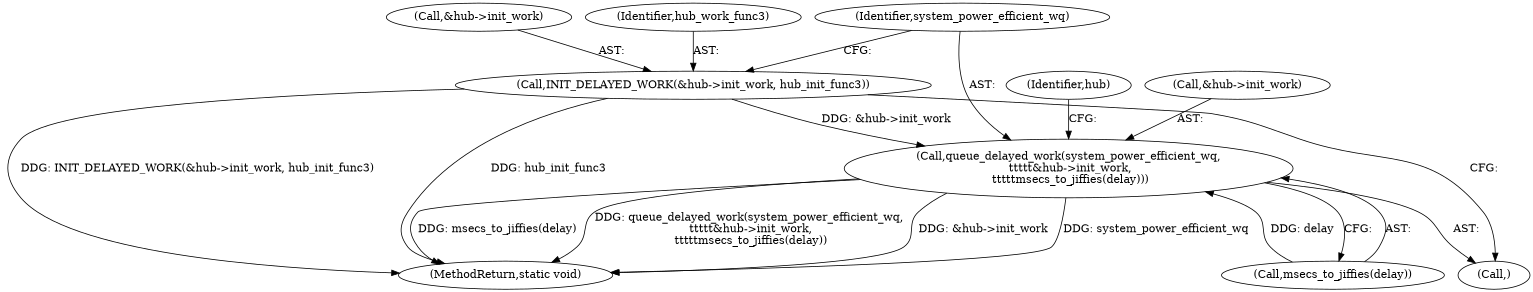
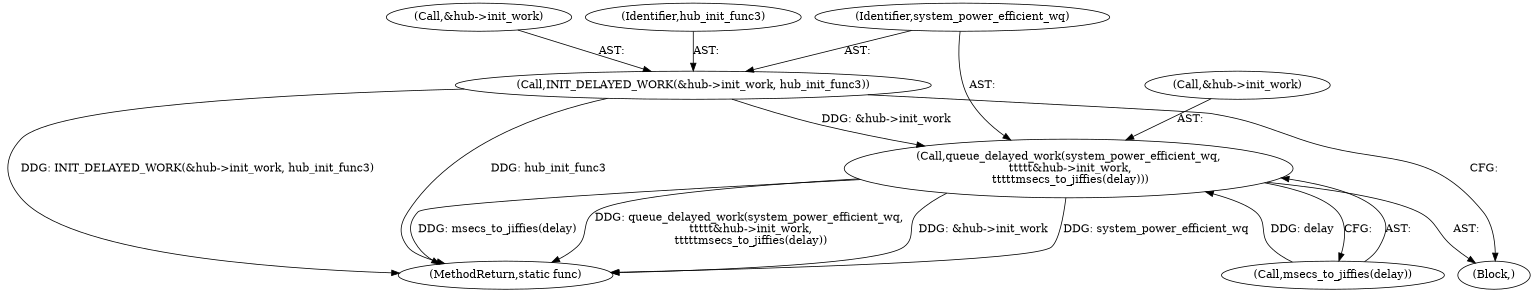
node "(Identifier,hub_work_func3)": label "(Identifier,hub_work_func3)" -> "(Identifier,hub_init_func3)"
edge "(Identifier,system_power_efficient_wq)" -> "(Call,INIT_DELAYED_WORK(&hub->init_work, hub_init_func3))": label "CFG: " -> "AST: "
node "(Identifier,hub)": removed
node "(MethodReturn,static void)": label "(MethodReturn,static void)" -> "(MethodReturn,static func)"
node "(Call,)": label "(Call,)" -> "(Block,)"
